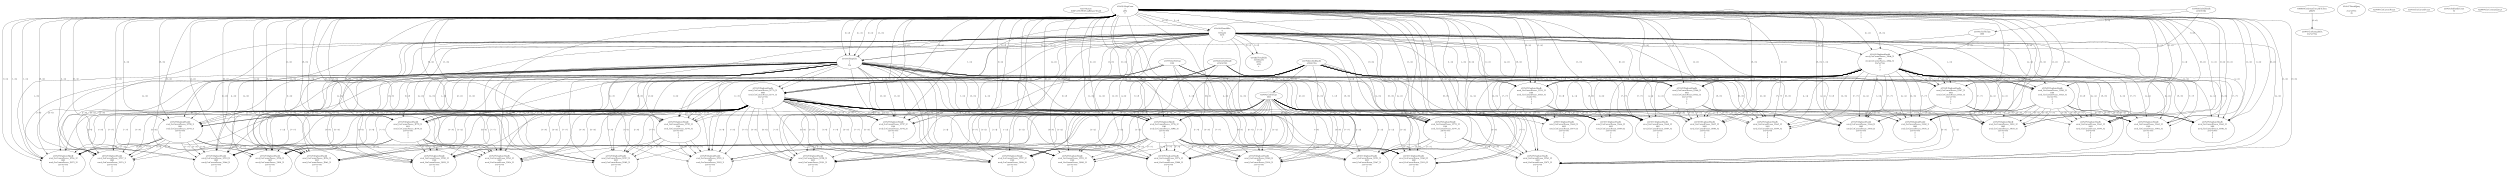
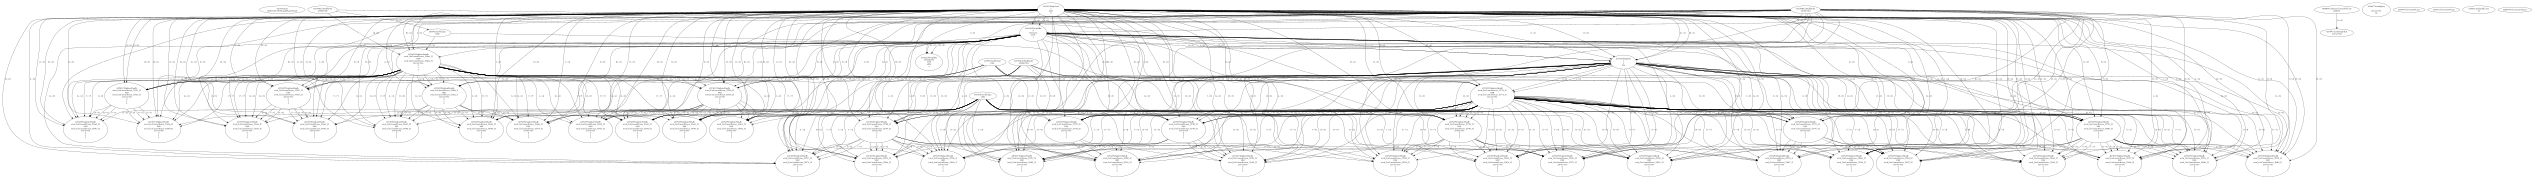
edge "4214215.HeapCreate 1 4096 0" -> "4214222.VirtualAlloc 3255304192 65536 4096 4": added, label "(2-->3)"
edge "4219368.GetStdHandle 4294967284" -> "4219392.GetFileType 1002": now "4219368.GetStdHandle 4294967284" -> "4214116.VirtualAlloc 0 33554432 8192 1"
